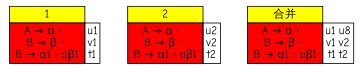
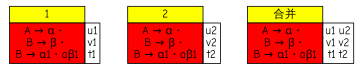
node "合并": text "u1 u8" -> "u1 u2"
